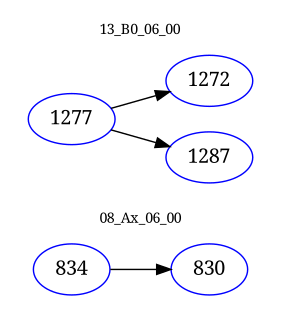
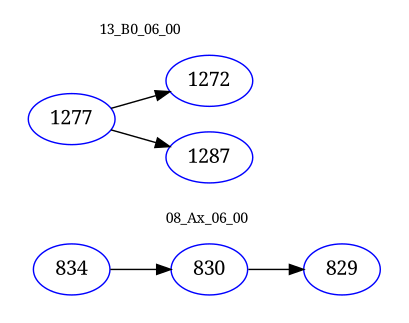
node "829": added
